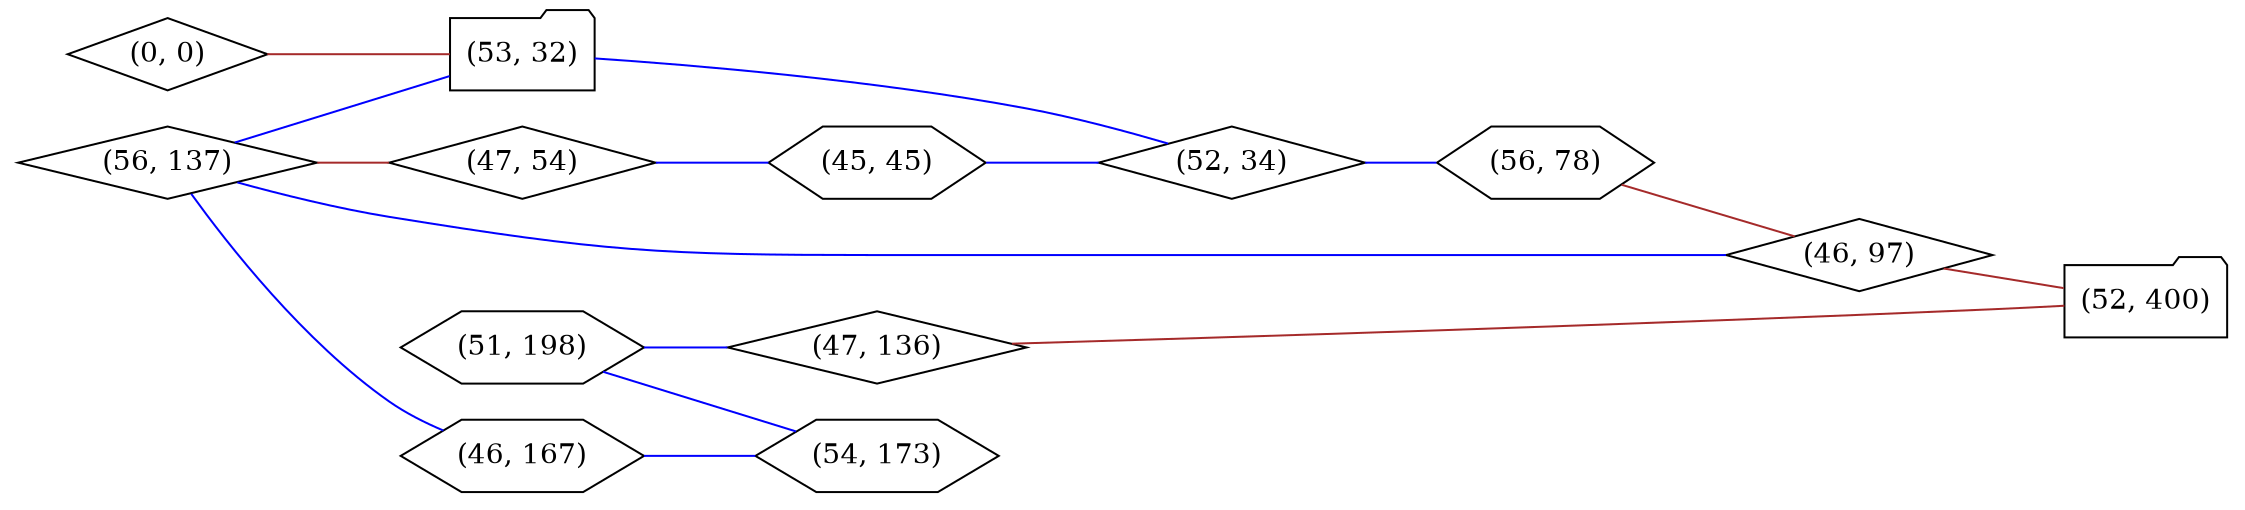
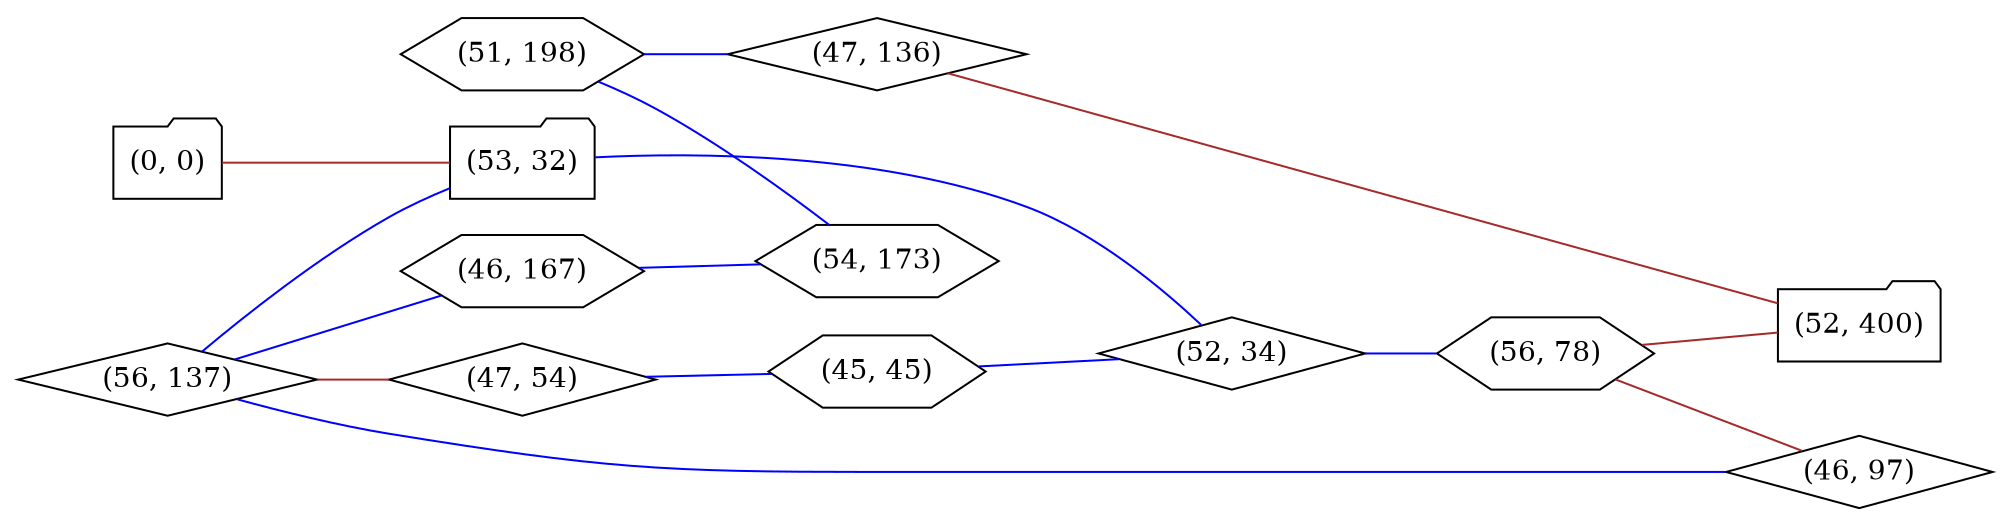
node "(0, 0)": shape diamond -> folder
edge "(46, 97)" -- "(52, 400)": now "(56, 78)" -- "(52, 400)"
